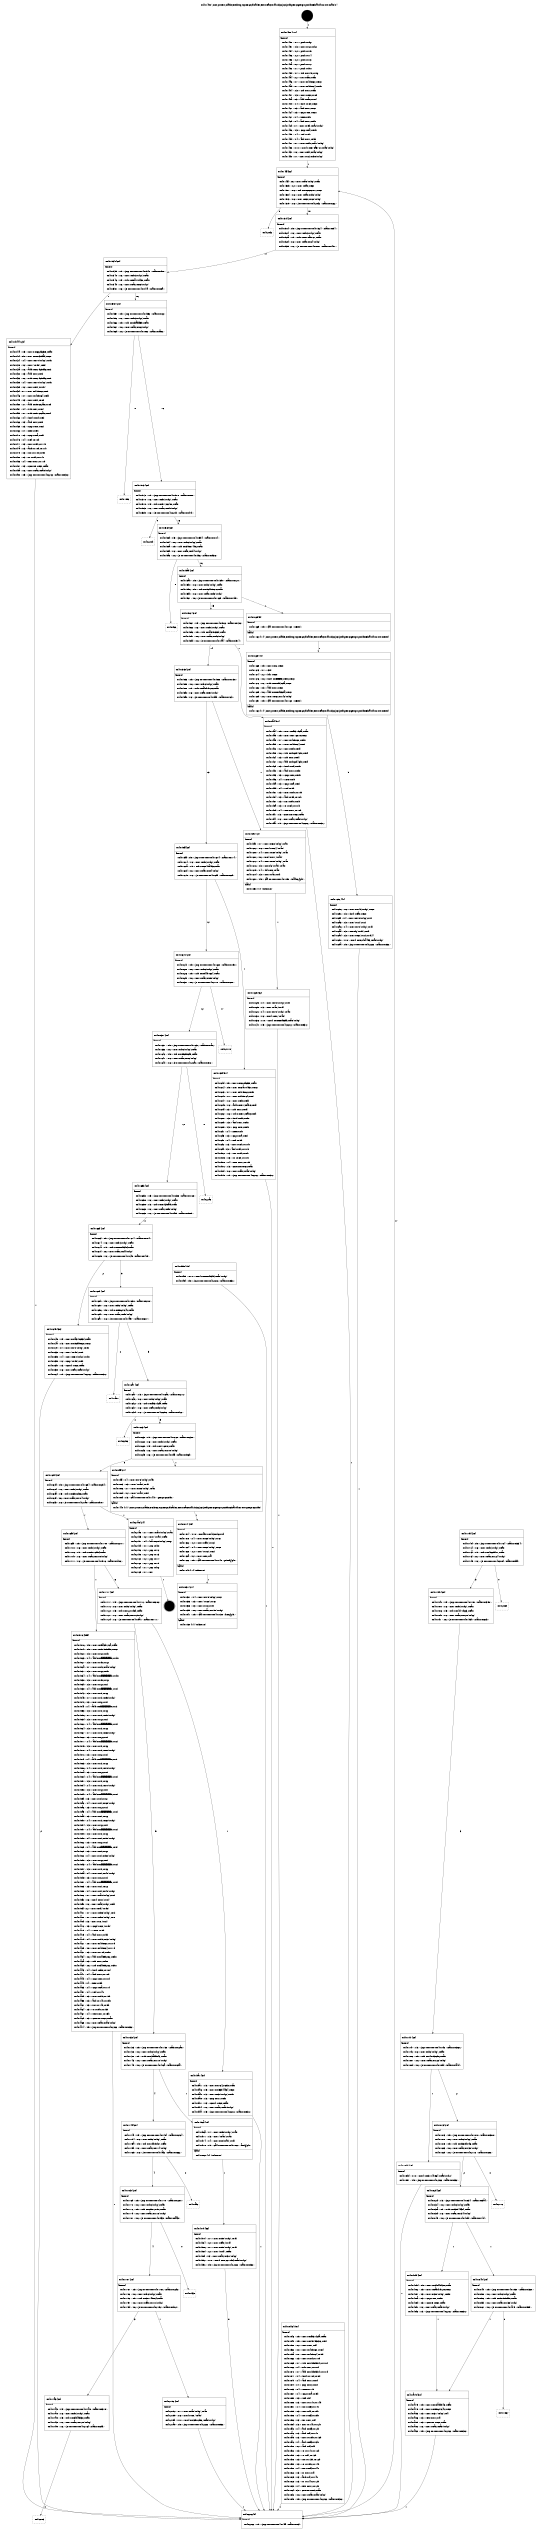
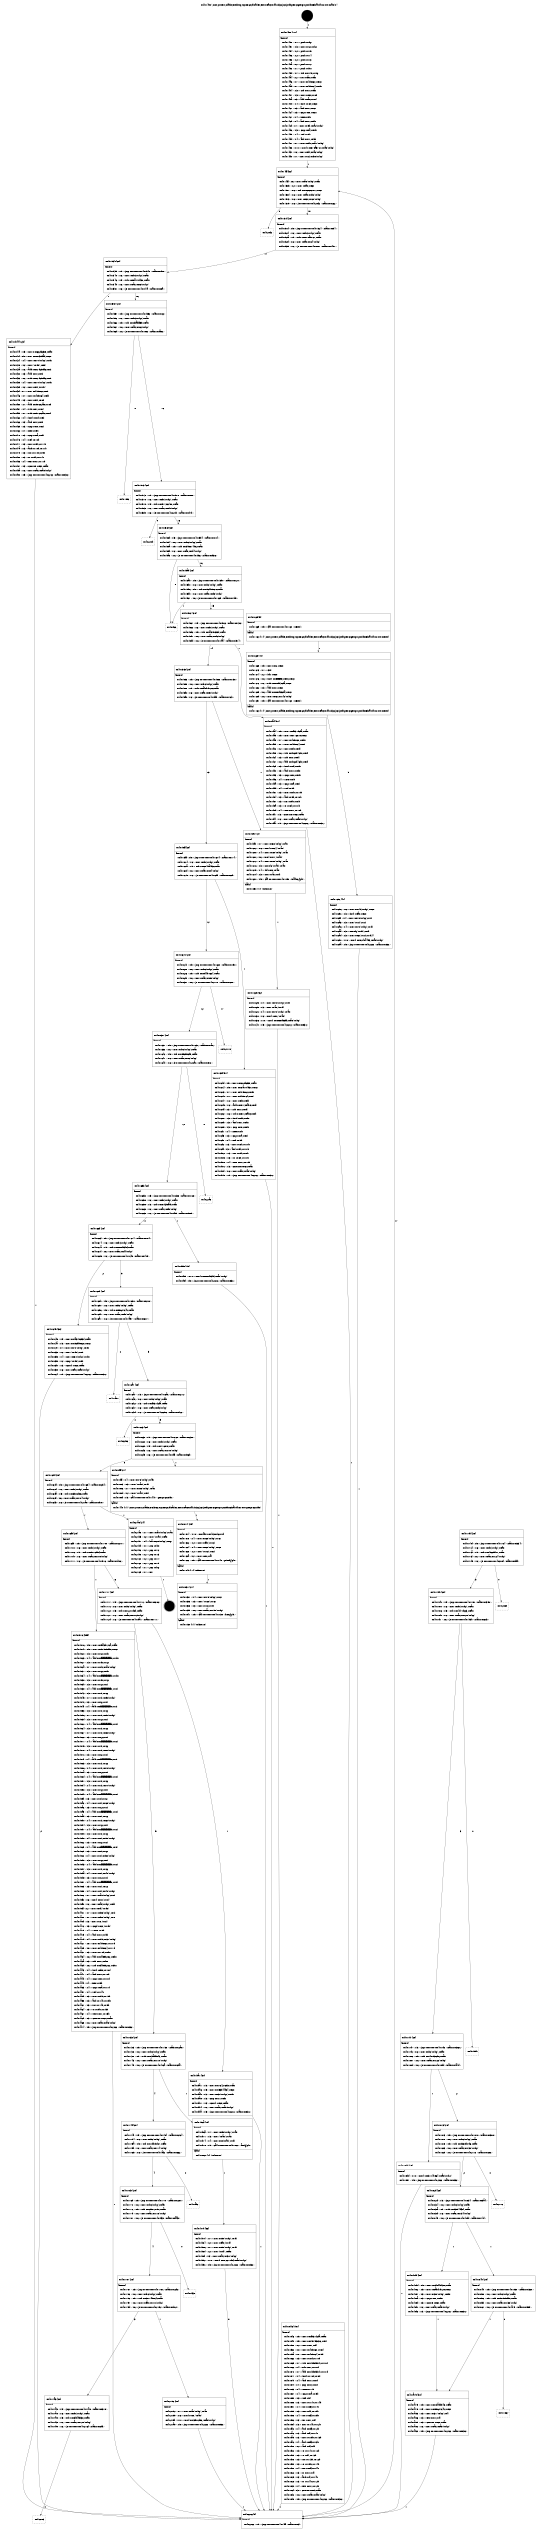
edge "0x4015ab [28]" -> "0x401c69 [5]": now "0x4015ab [28]" -> "0x401fc6"
edge "0x401653 [28]" -> "0x401d95 [15]": added, label "1"
node "0x401b5b": added
